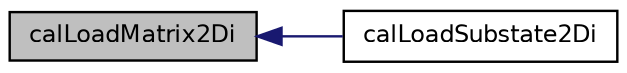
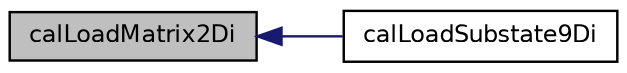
node "calLoadSubstate2Di": label "calLoadSubstate2Di" -> "calLoadSubstate9Di"
